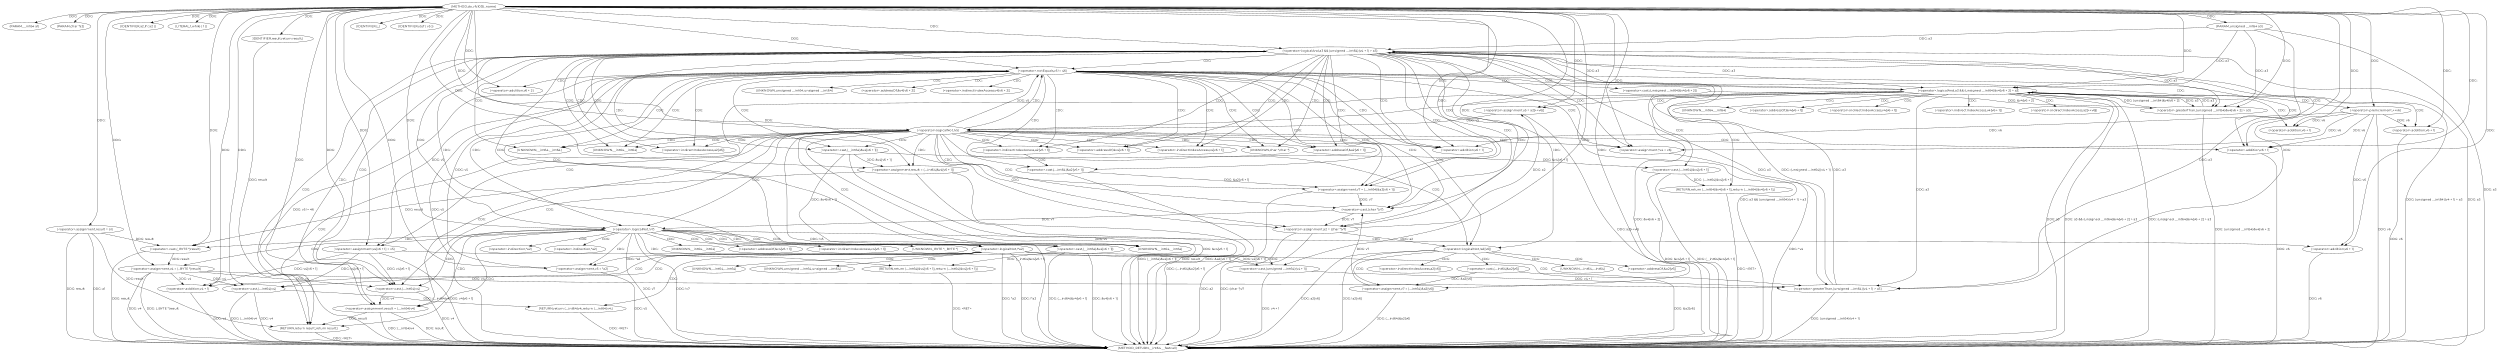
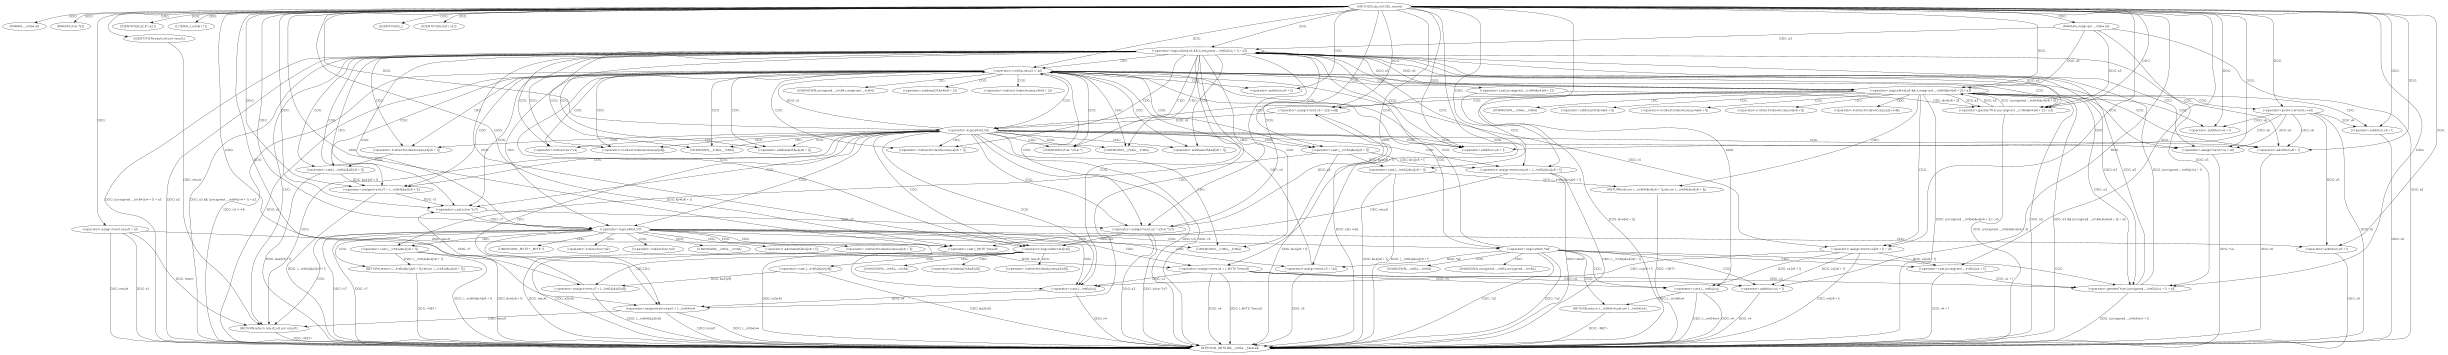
node "(<operator>.indirection,*v4)": added
